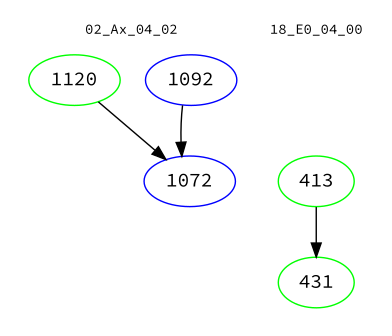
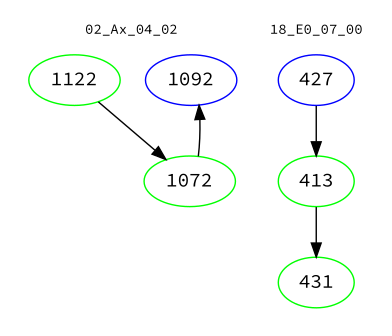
cluster "18_E0_04_00": label "18_E0_04_00" -> "18_E0_07_00"
node "1120": label "1120" -> "1122"
node "427": added
edge "1092" -> "1072": reversed
node "1072": color blue -> green
